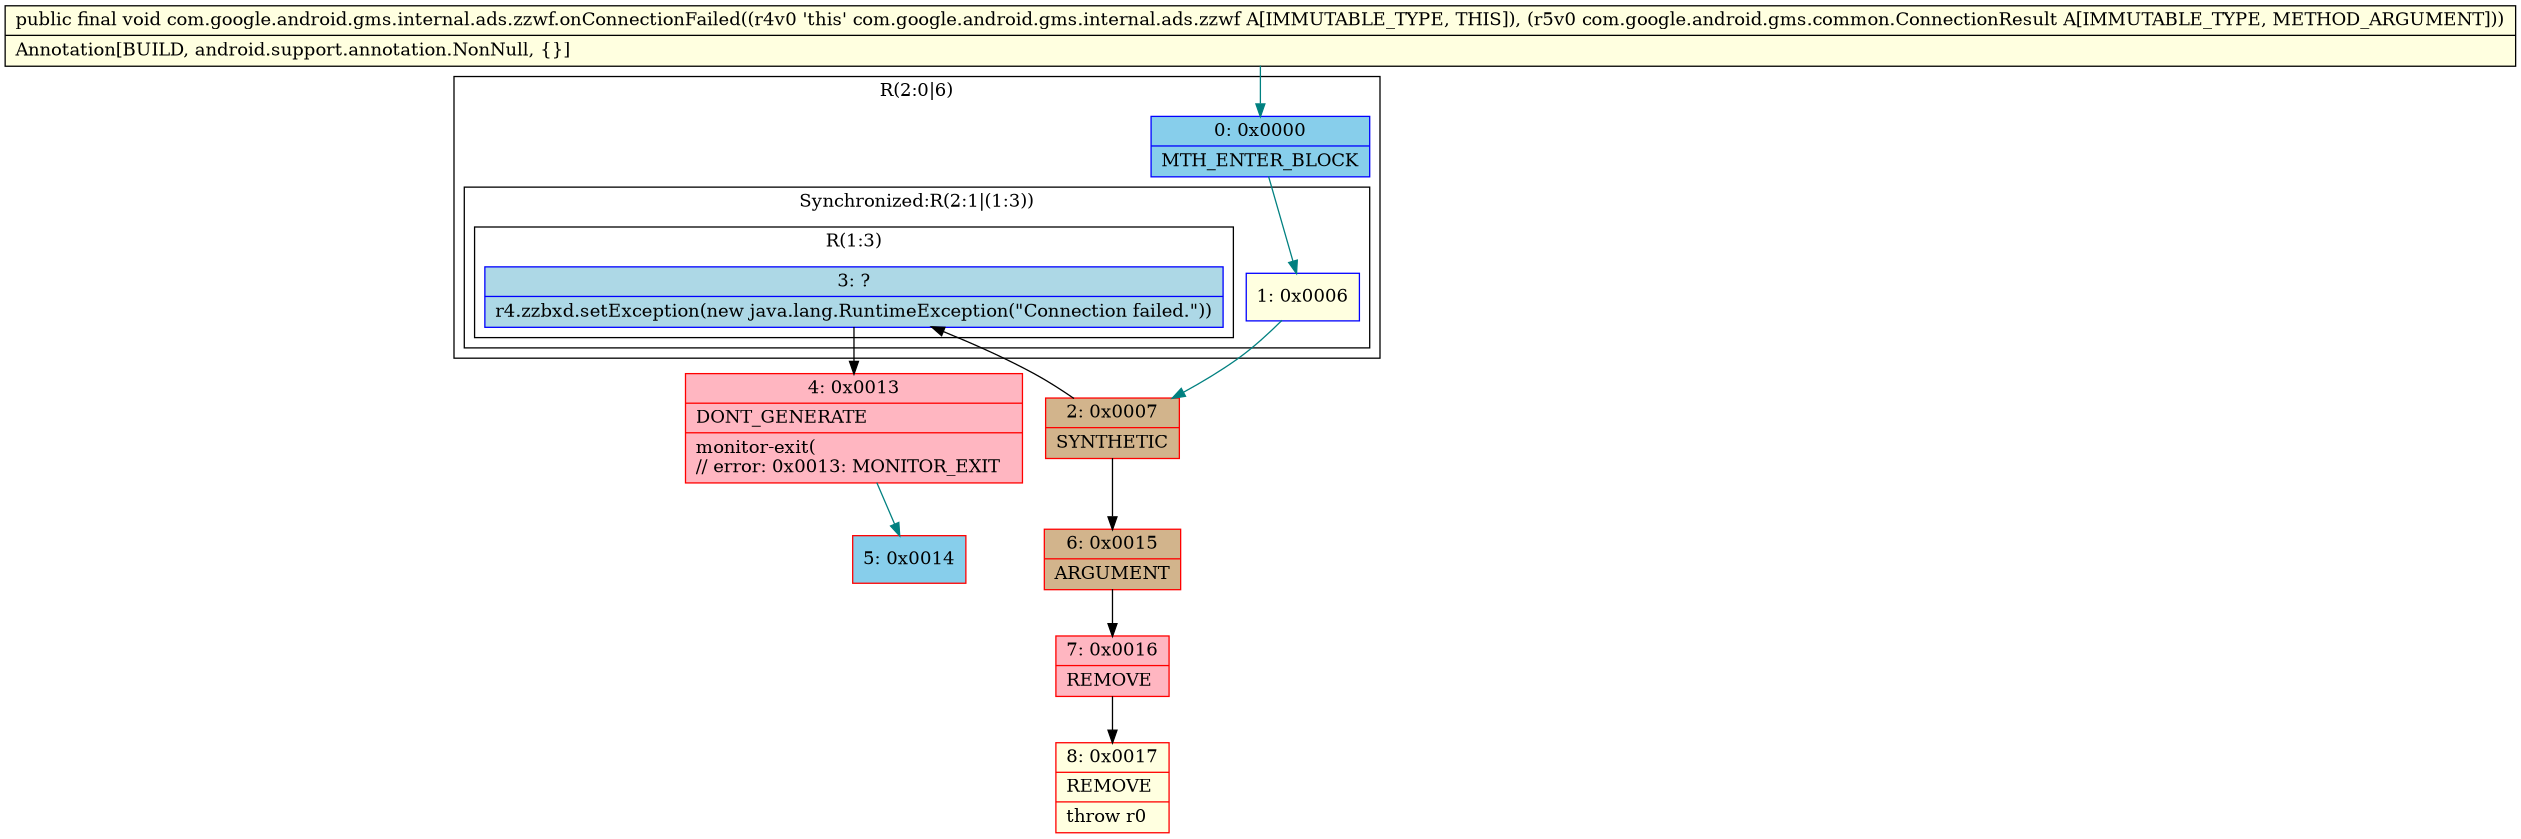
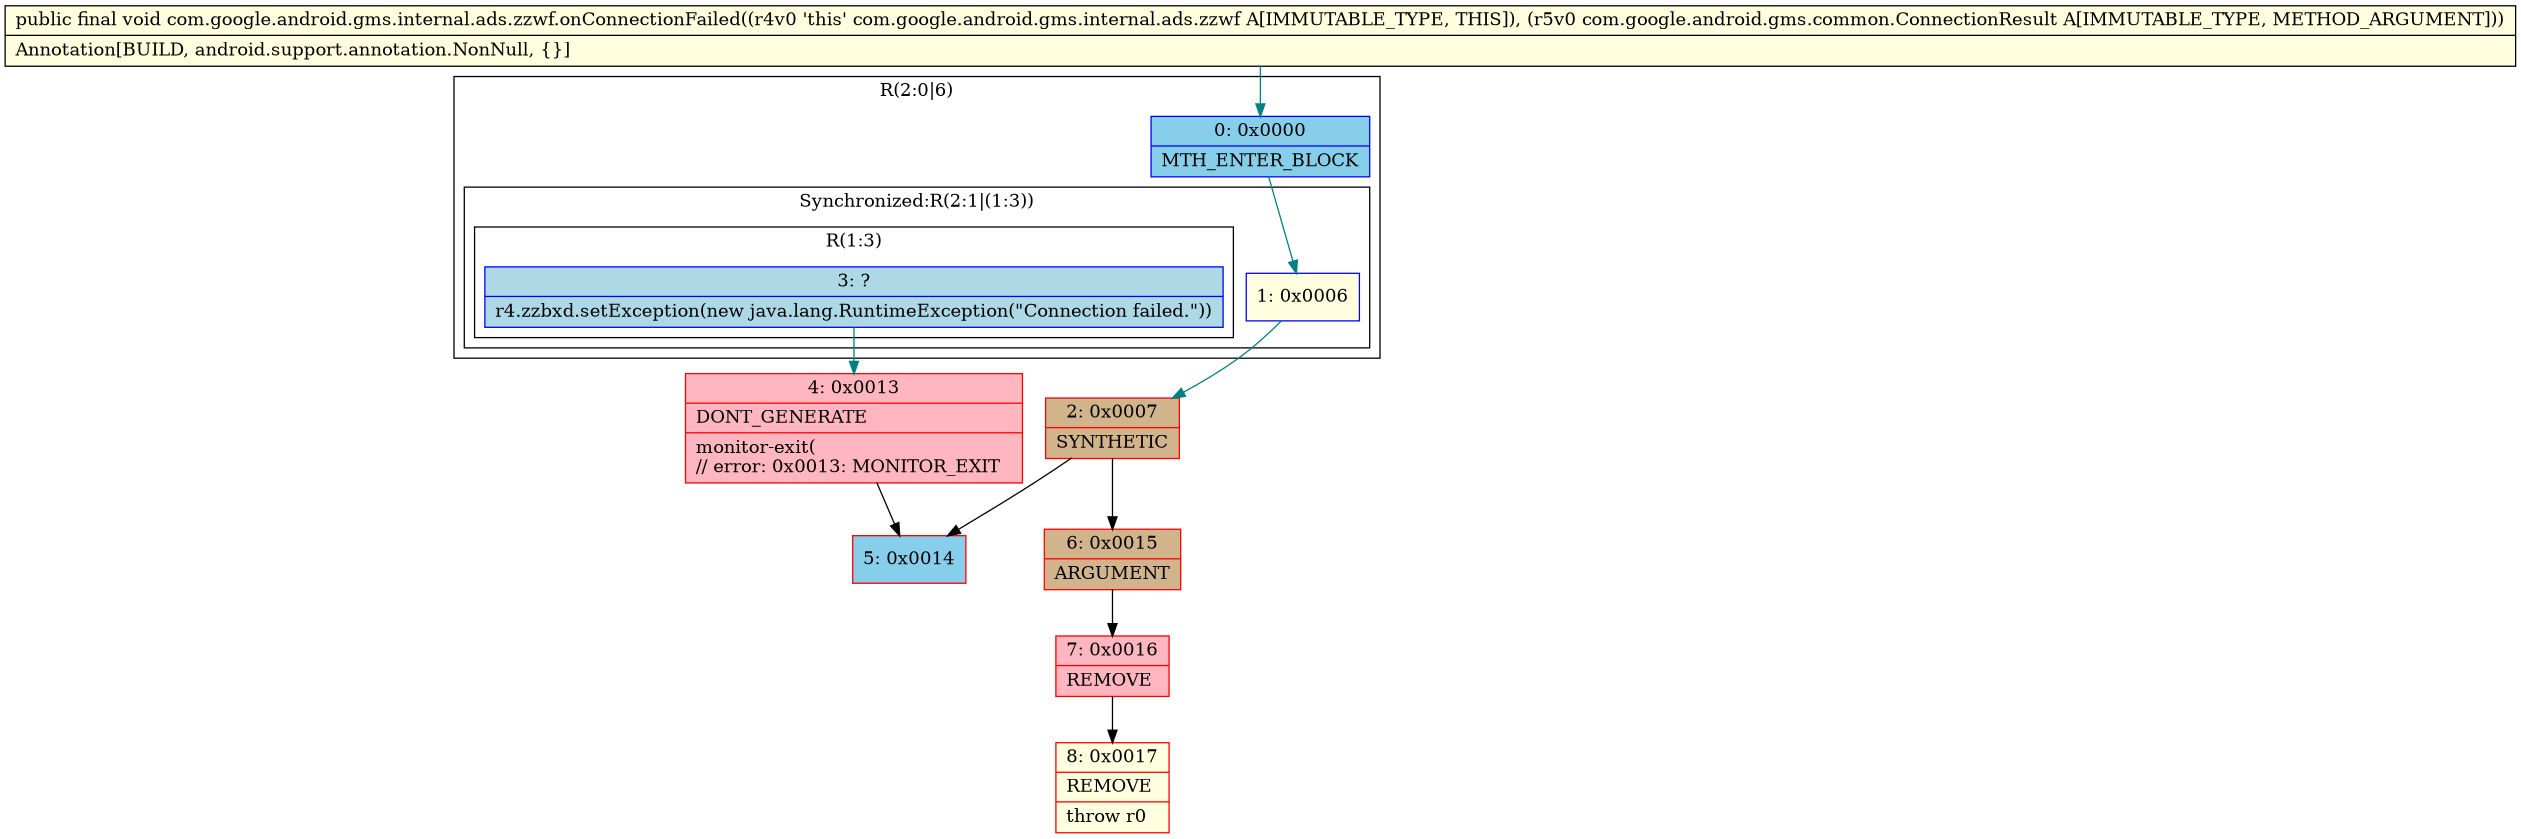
edge "3: ?" -> "4: 0x0013": color black -> teal
edge "2: 0x0007" -> "3: ?": now "2: 0x0007" -> "5: 0x0014"
edge "4: 0x0013" -> "5: 0x0014": color teal -> black
